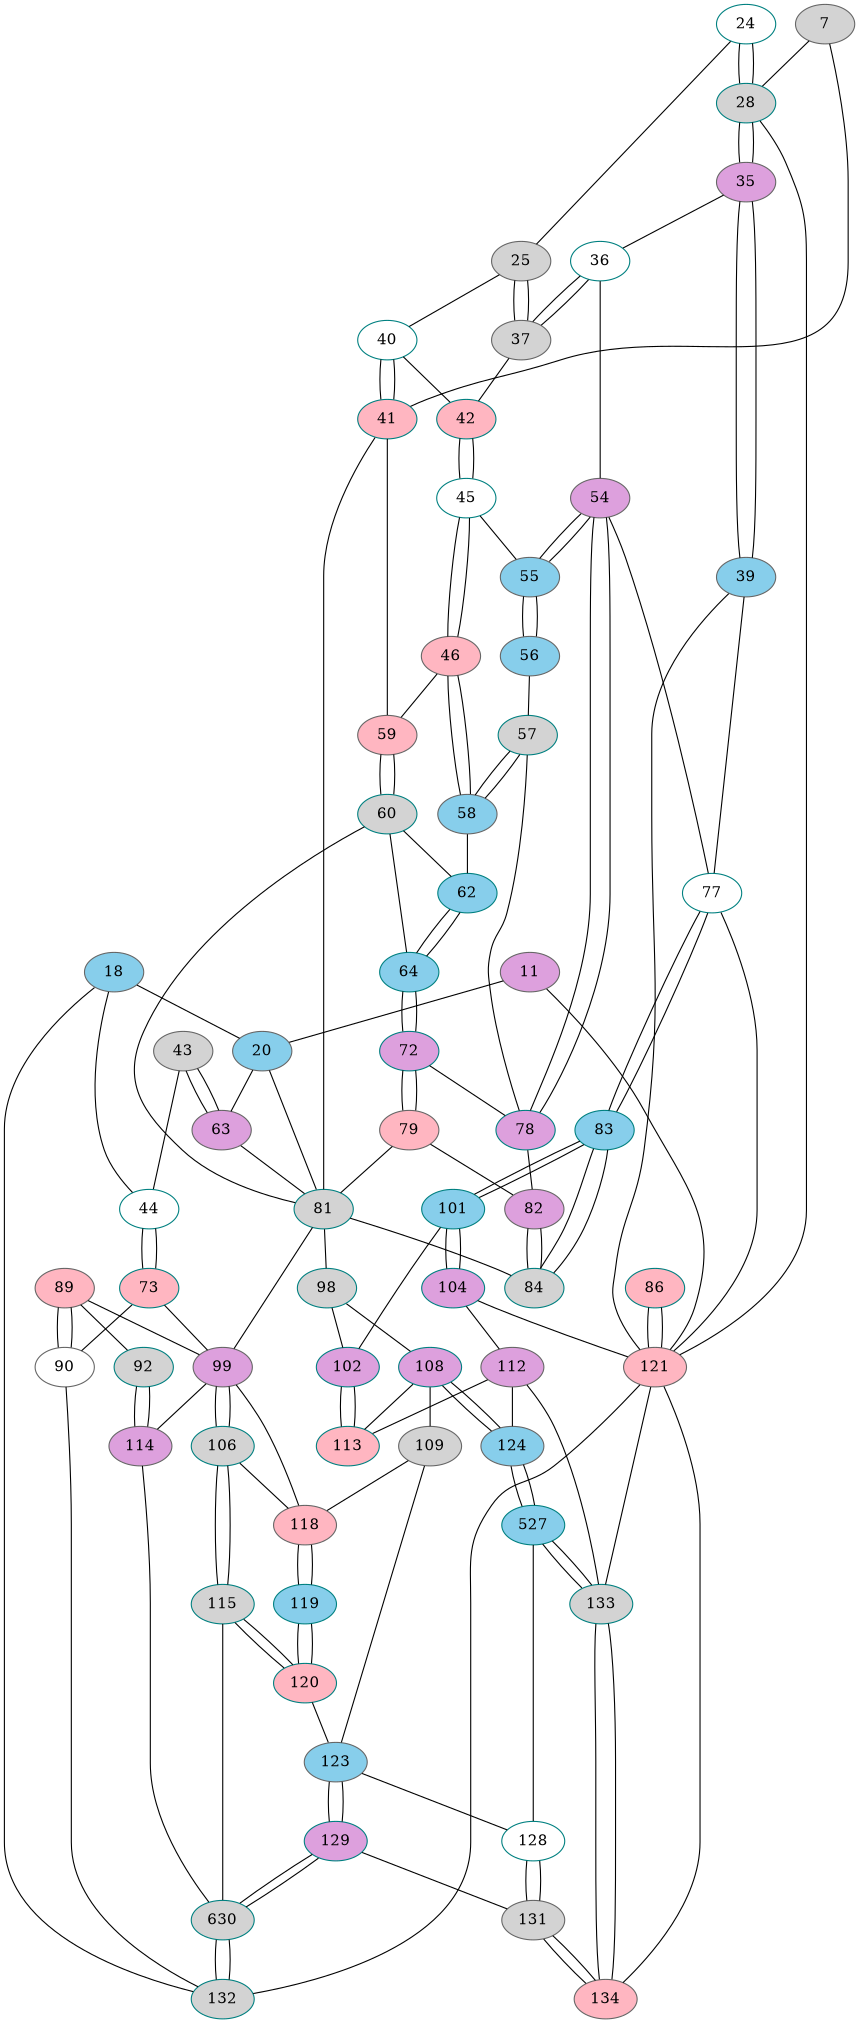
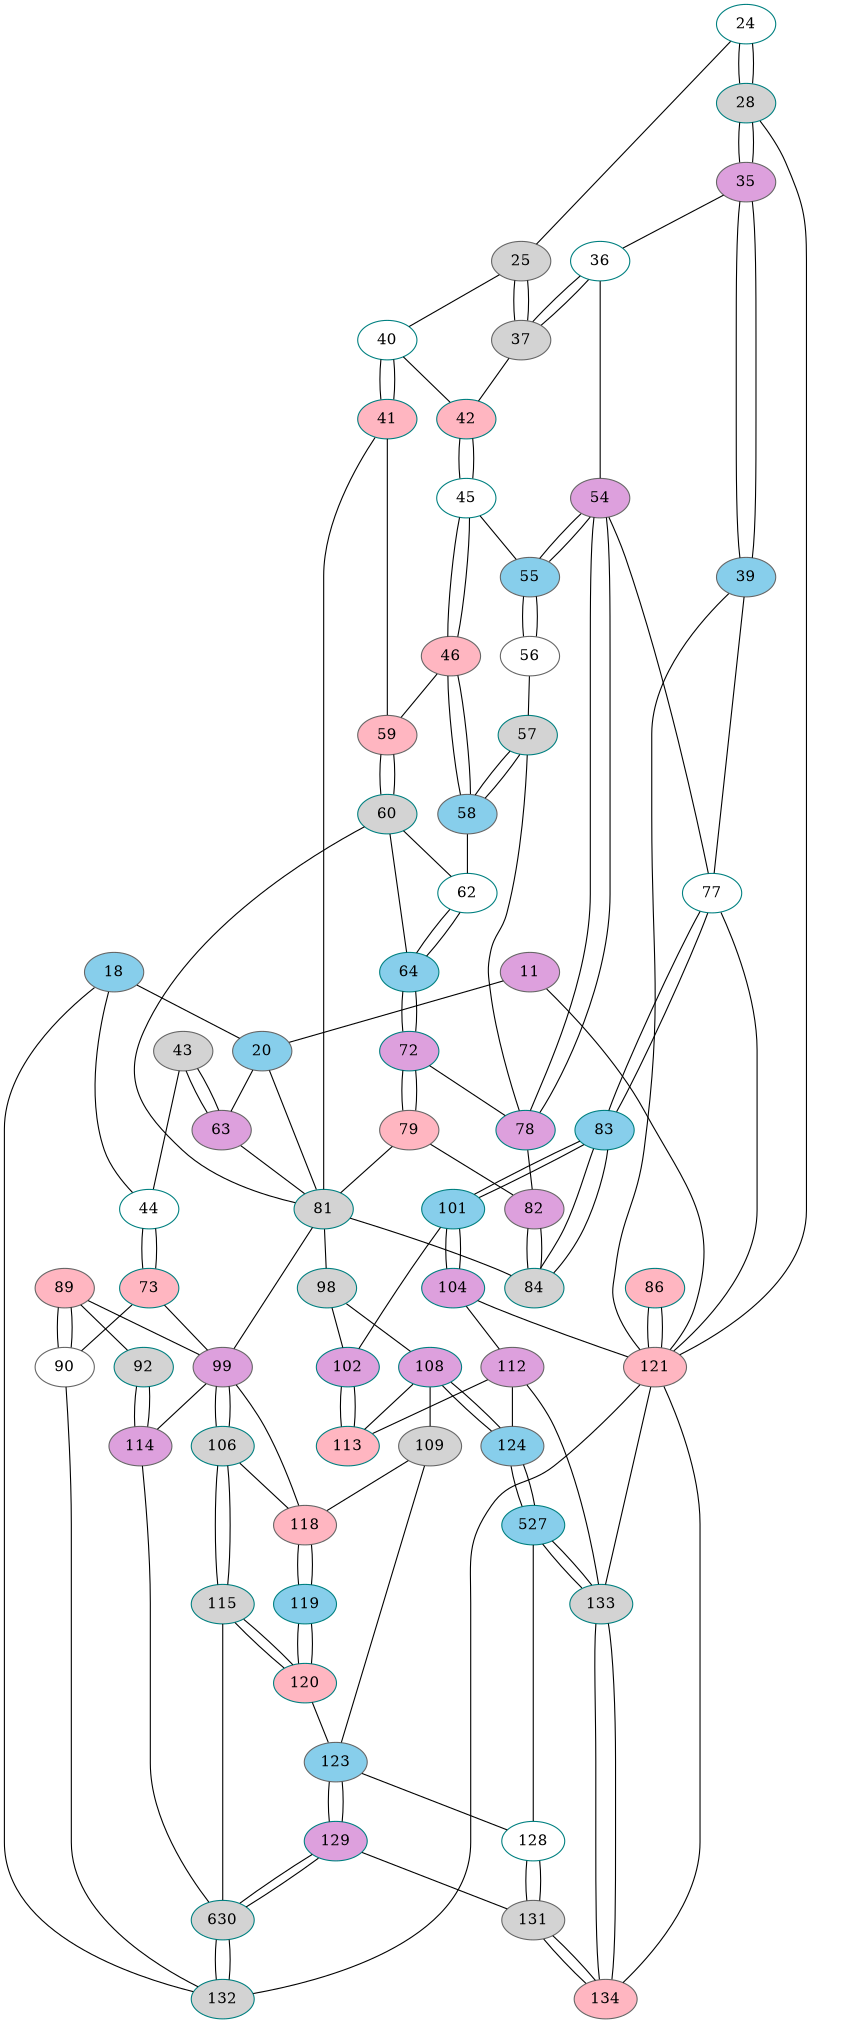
node "7": removed
node "56": fillcolor skyblue -> white
node "62": fillcolor skyblue -> white
